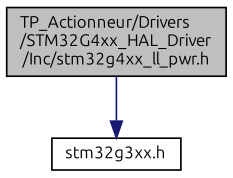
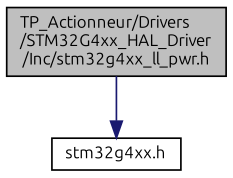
node "stm32g3xx.h": label "stm32g3xx.h" -> "stm32g4xx.h"
